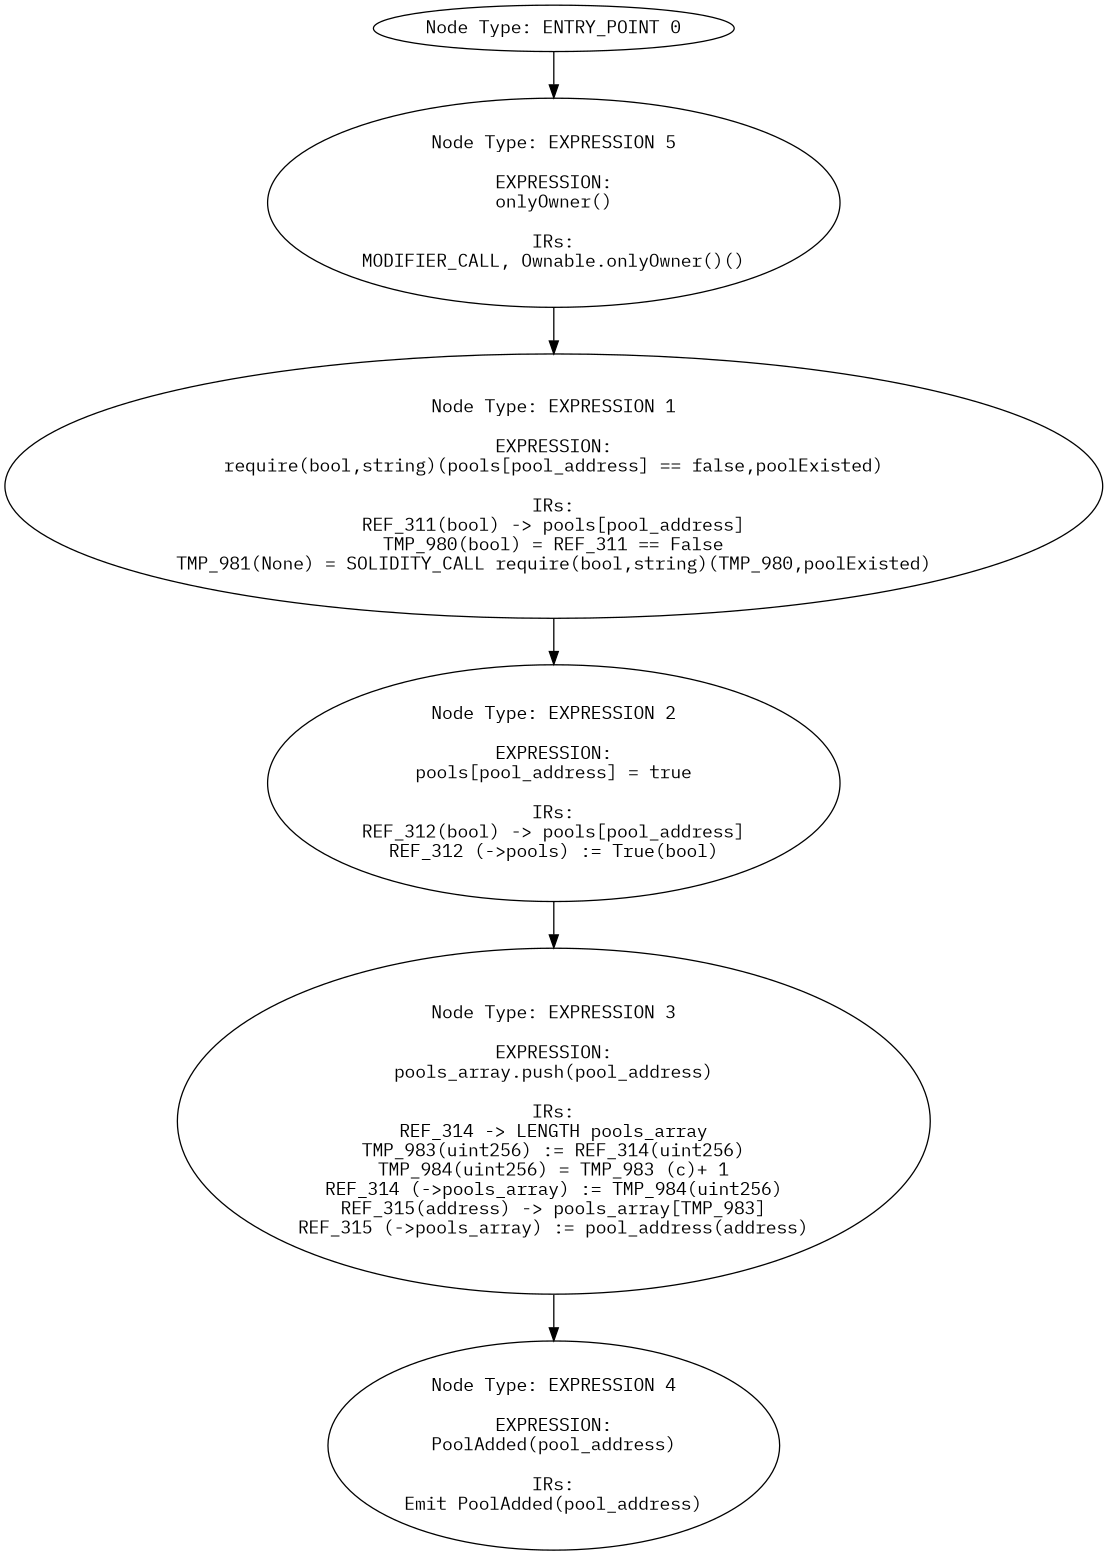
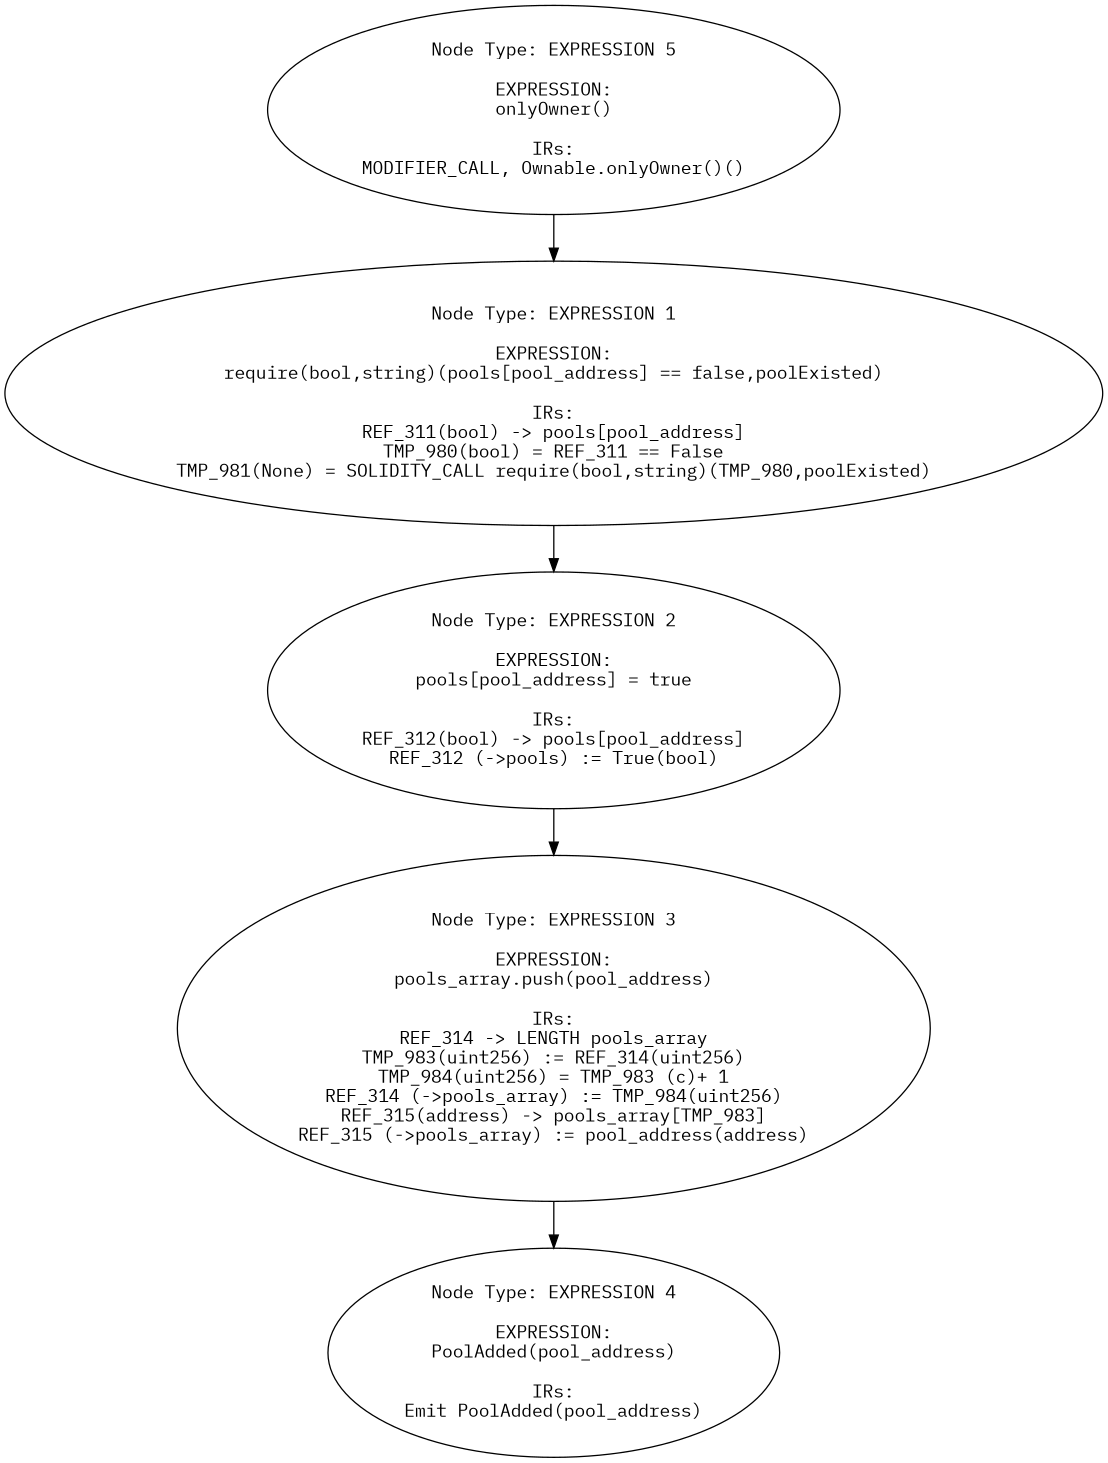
node "Node Type: ENTRY_POINT 0": removed
